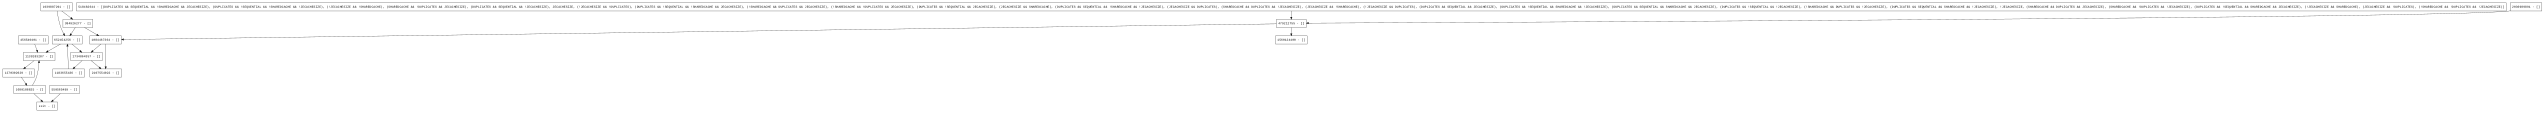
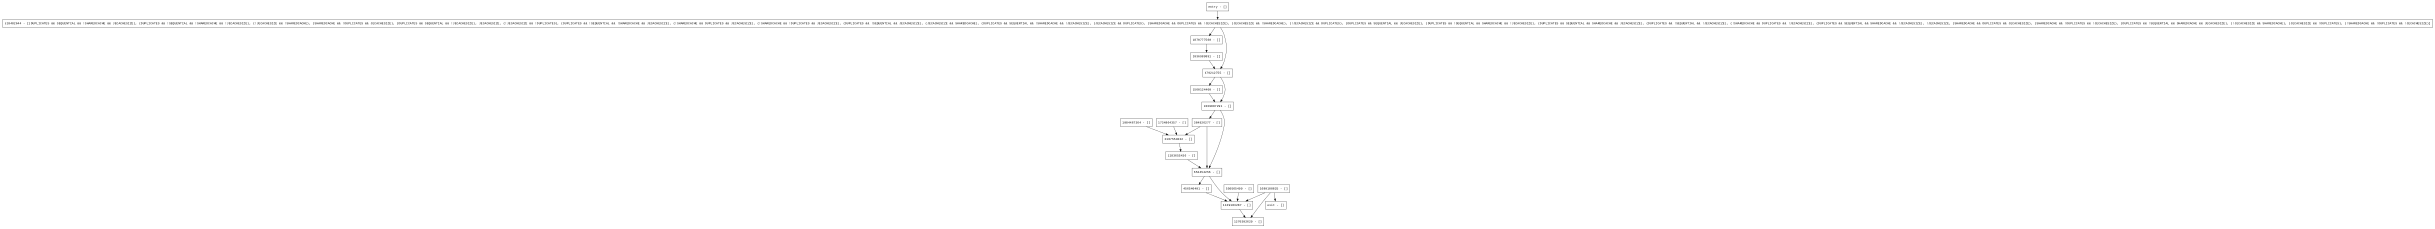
node "entry - []": added
edge "384926277 - []" -> "1084467364 - []": now "384926277 - []" -> "2107554022 - []"
edge "479212755 - []" -> "1084467364 - []": now "479212755 - []" -> "1039887291 - []"
node "1870777560 - []": added
edge "652454256 - []" -> "1734864357 - []": now "652454256 - []" -> "456540401 - []"
edge "1084467364 - []" -> "1734864357 - []": removed
edge "1734864357 - []" -> "1183655436 - []": now "2107554022 - []" -> "1183655436 - []"
edge "1270302629 - []" -> "1680188825 - []": reversed
edge "550565499 - []" -> "exit - []": now "550565499 - []" -> "1139183287 - []"
edge "1560124400 - []" -> "1039887291 - []": added
